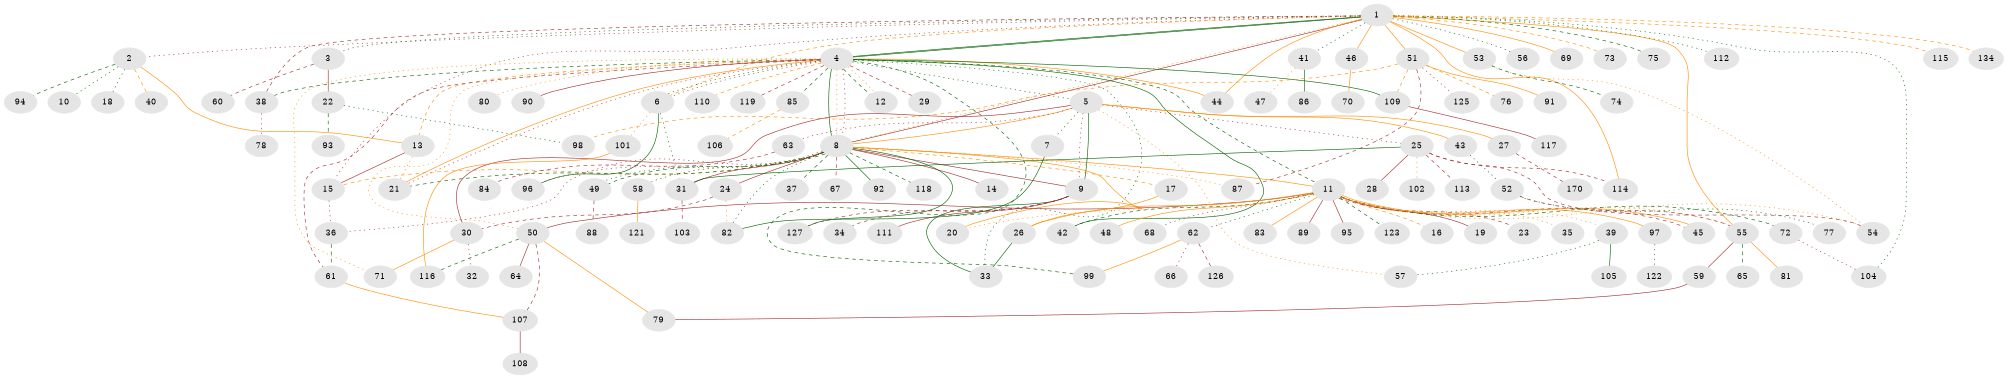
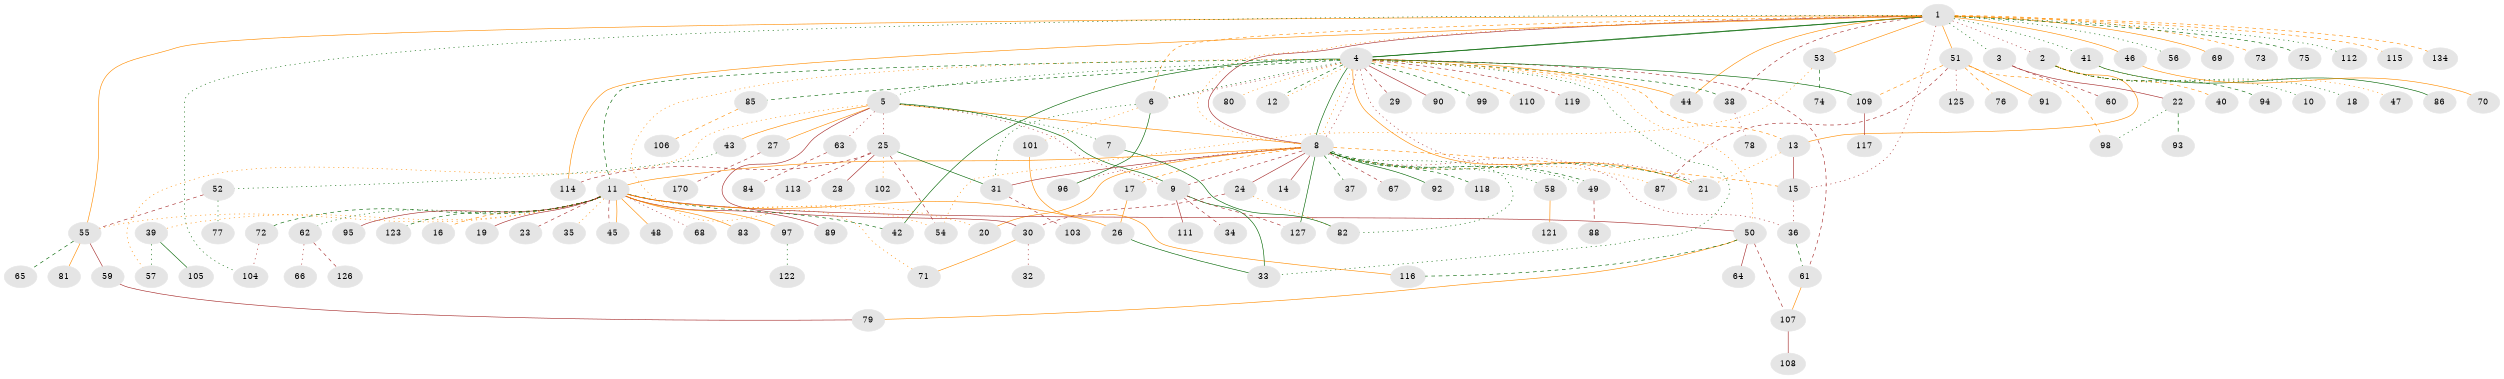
edge "8" -- "9": style solid -> dashed
edge "62" -- "99": removed
